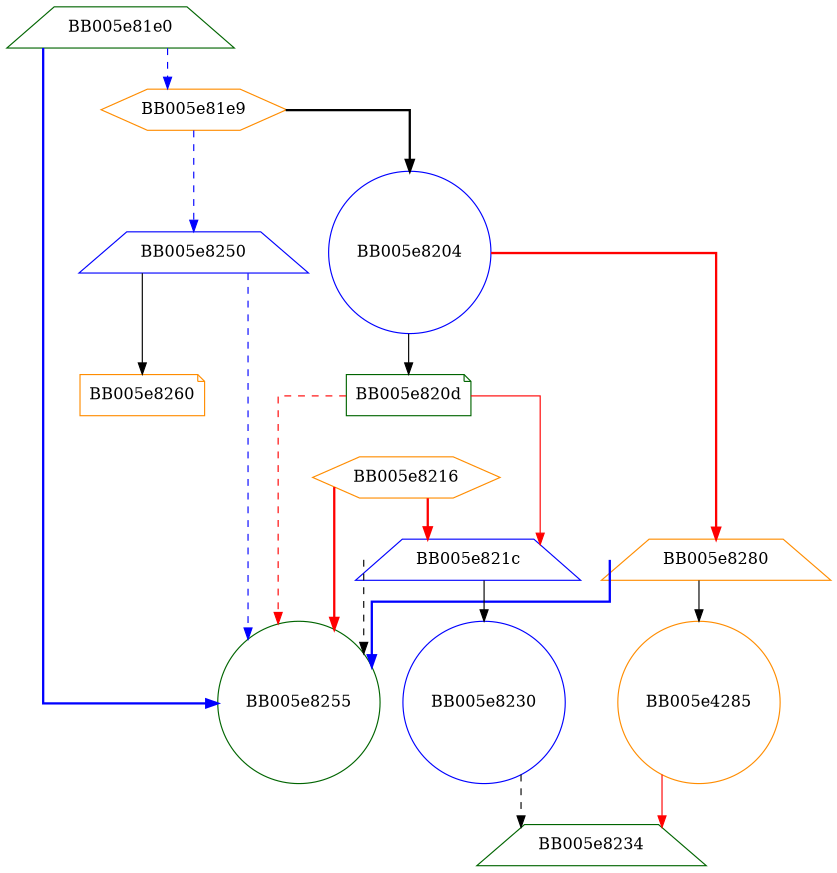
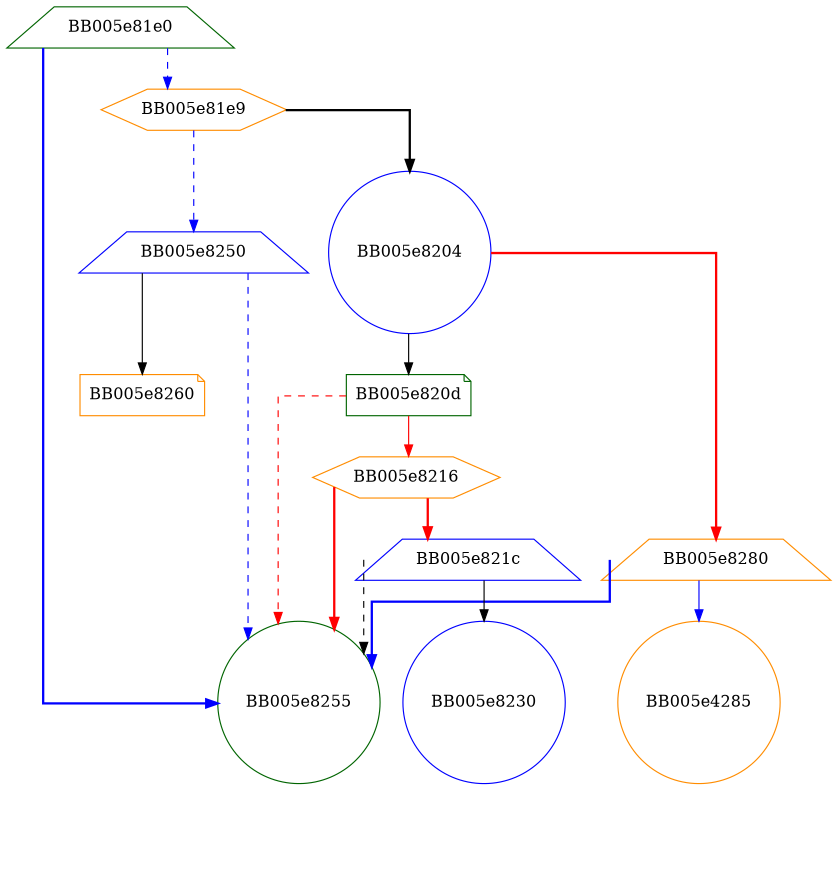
edge "BB005e820d" -> "BB005e821c": now "BB005e820d" -> "BB005e8216"
edge "BB005e8280" -> "BB005e4285": color black -> blue
node "BB005e8234": removed
